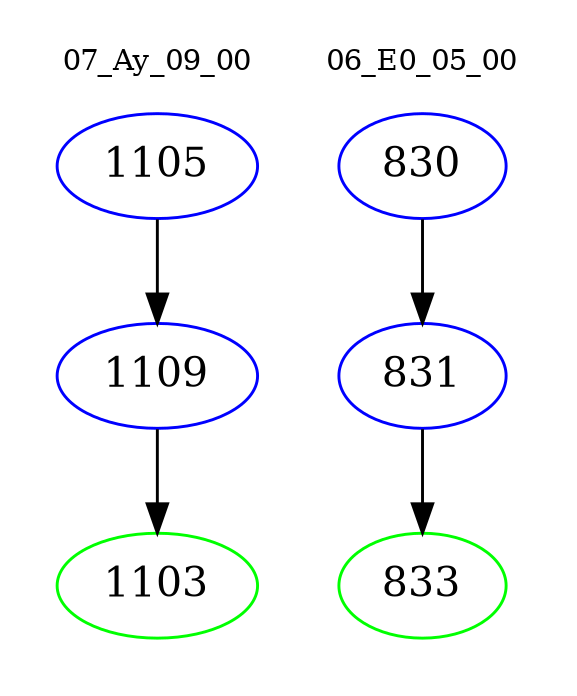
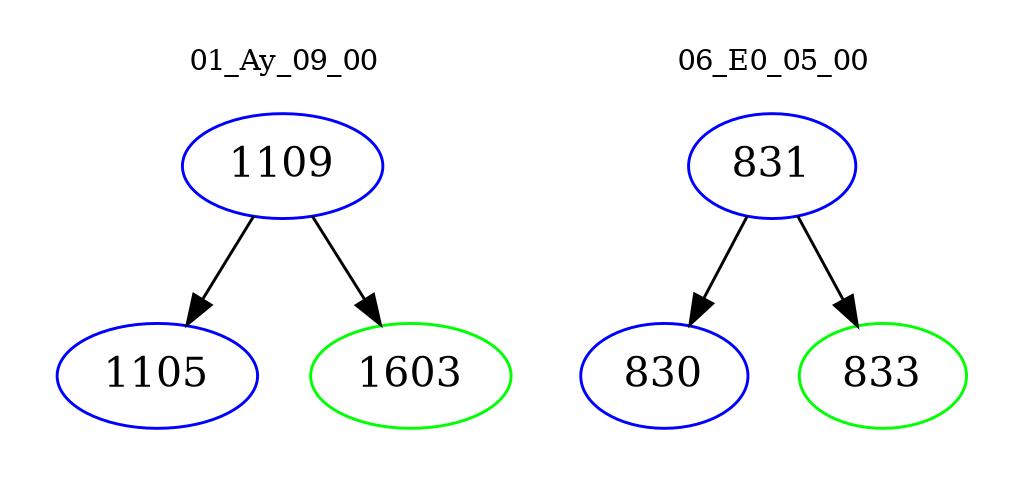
cluster "07_Ay_09_00": label "07_Ay_09_00" -> "01_Ay_09_00"
edge "1105" -> "1109": reversed
edge "830" -> "831": reversed
node "1103": label "1103" -> "1603"
